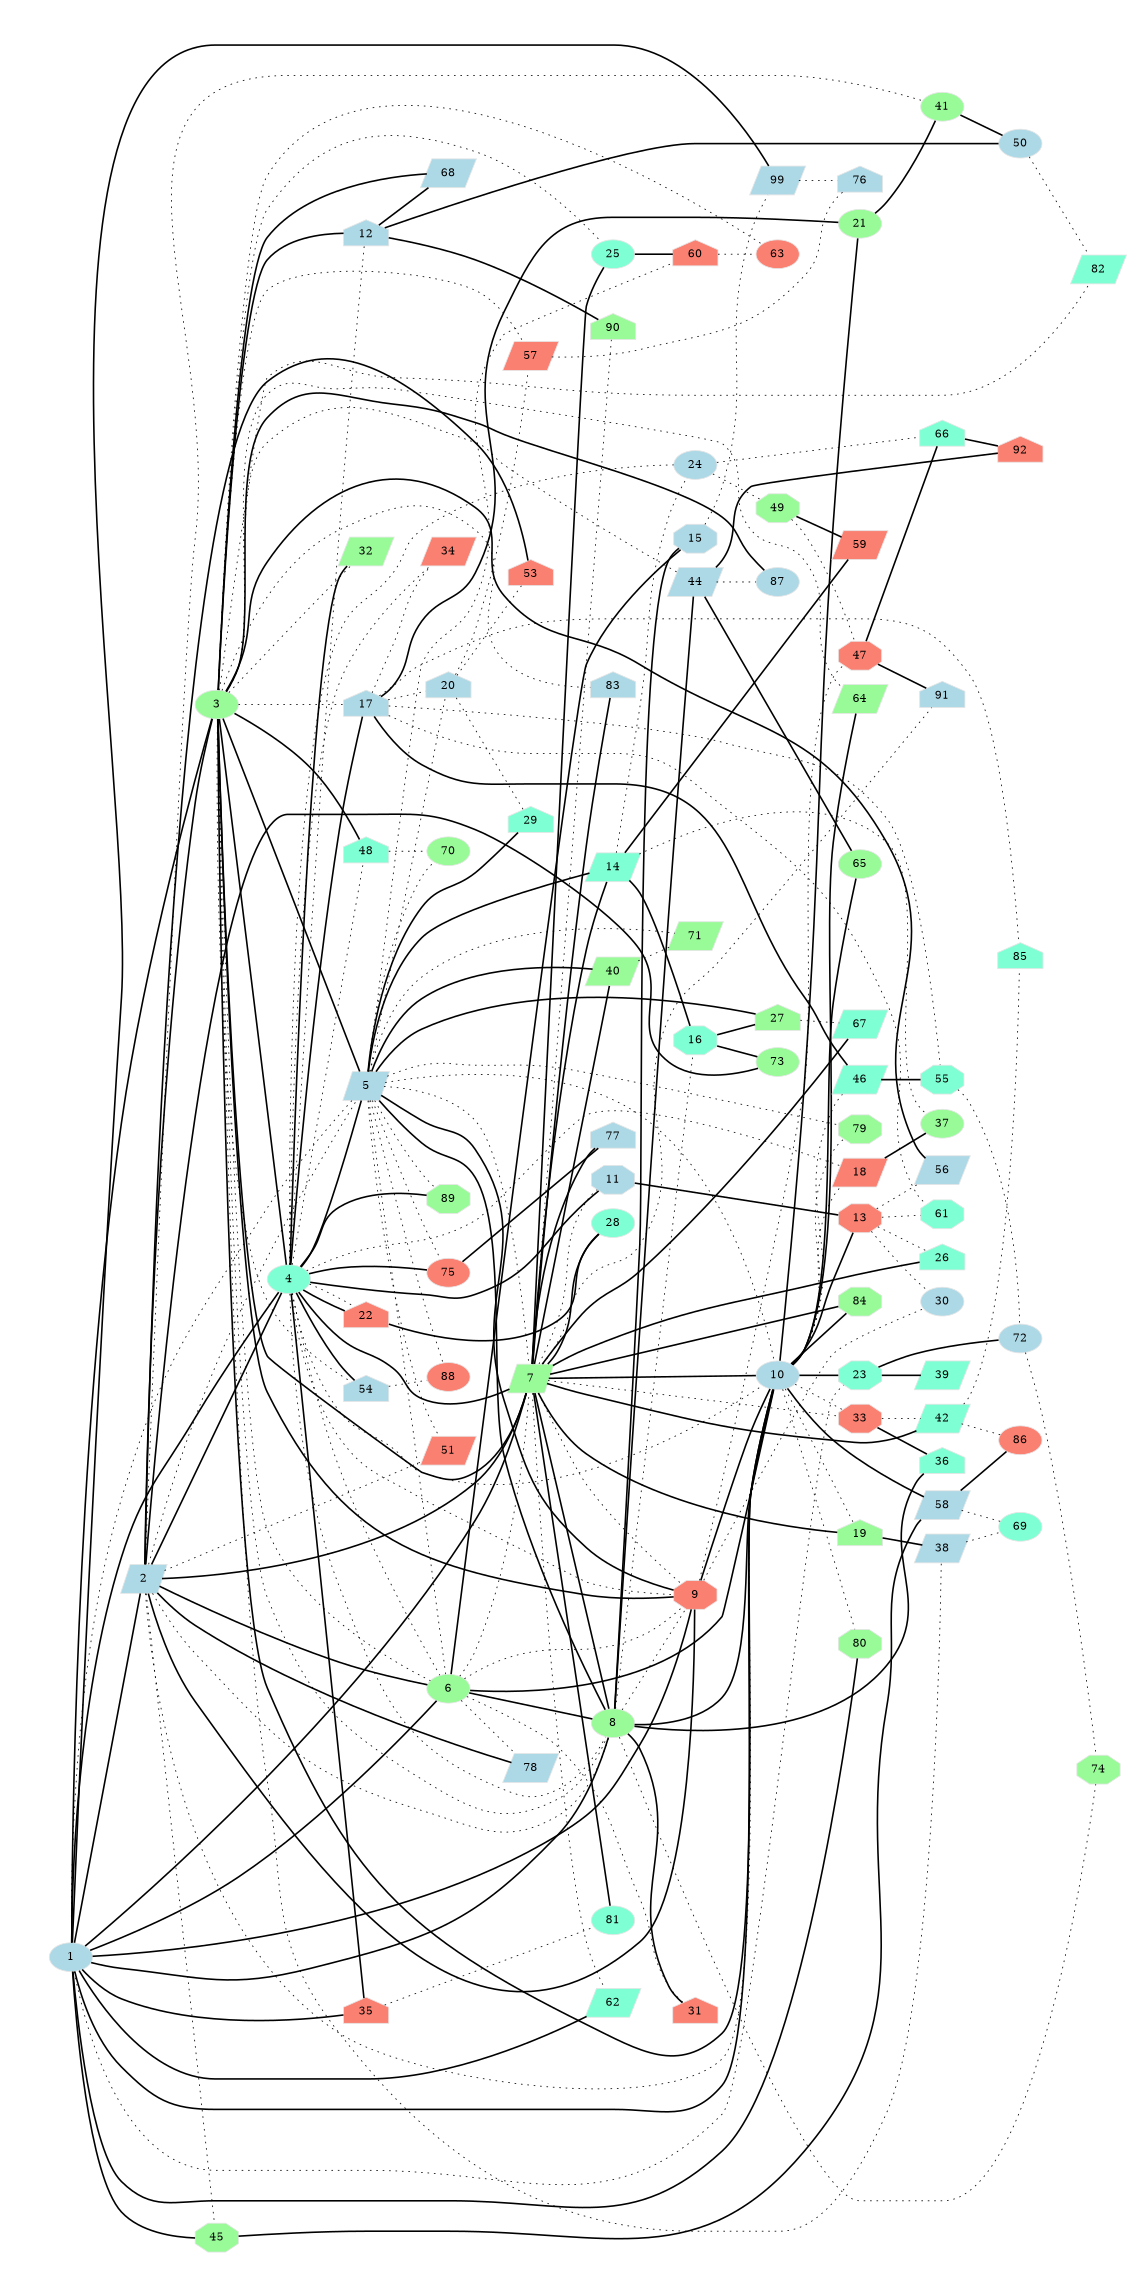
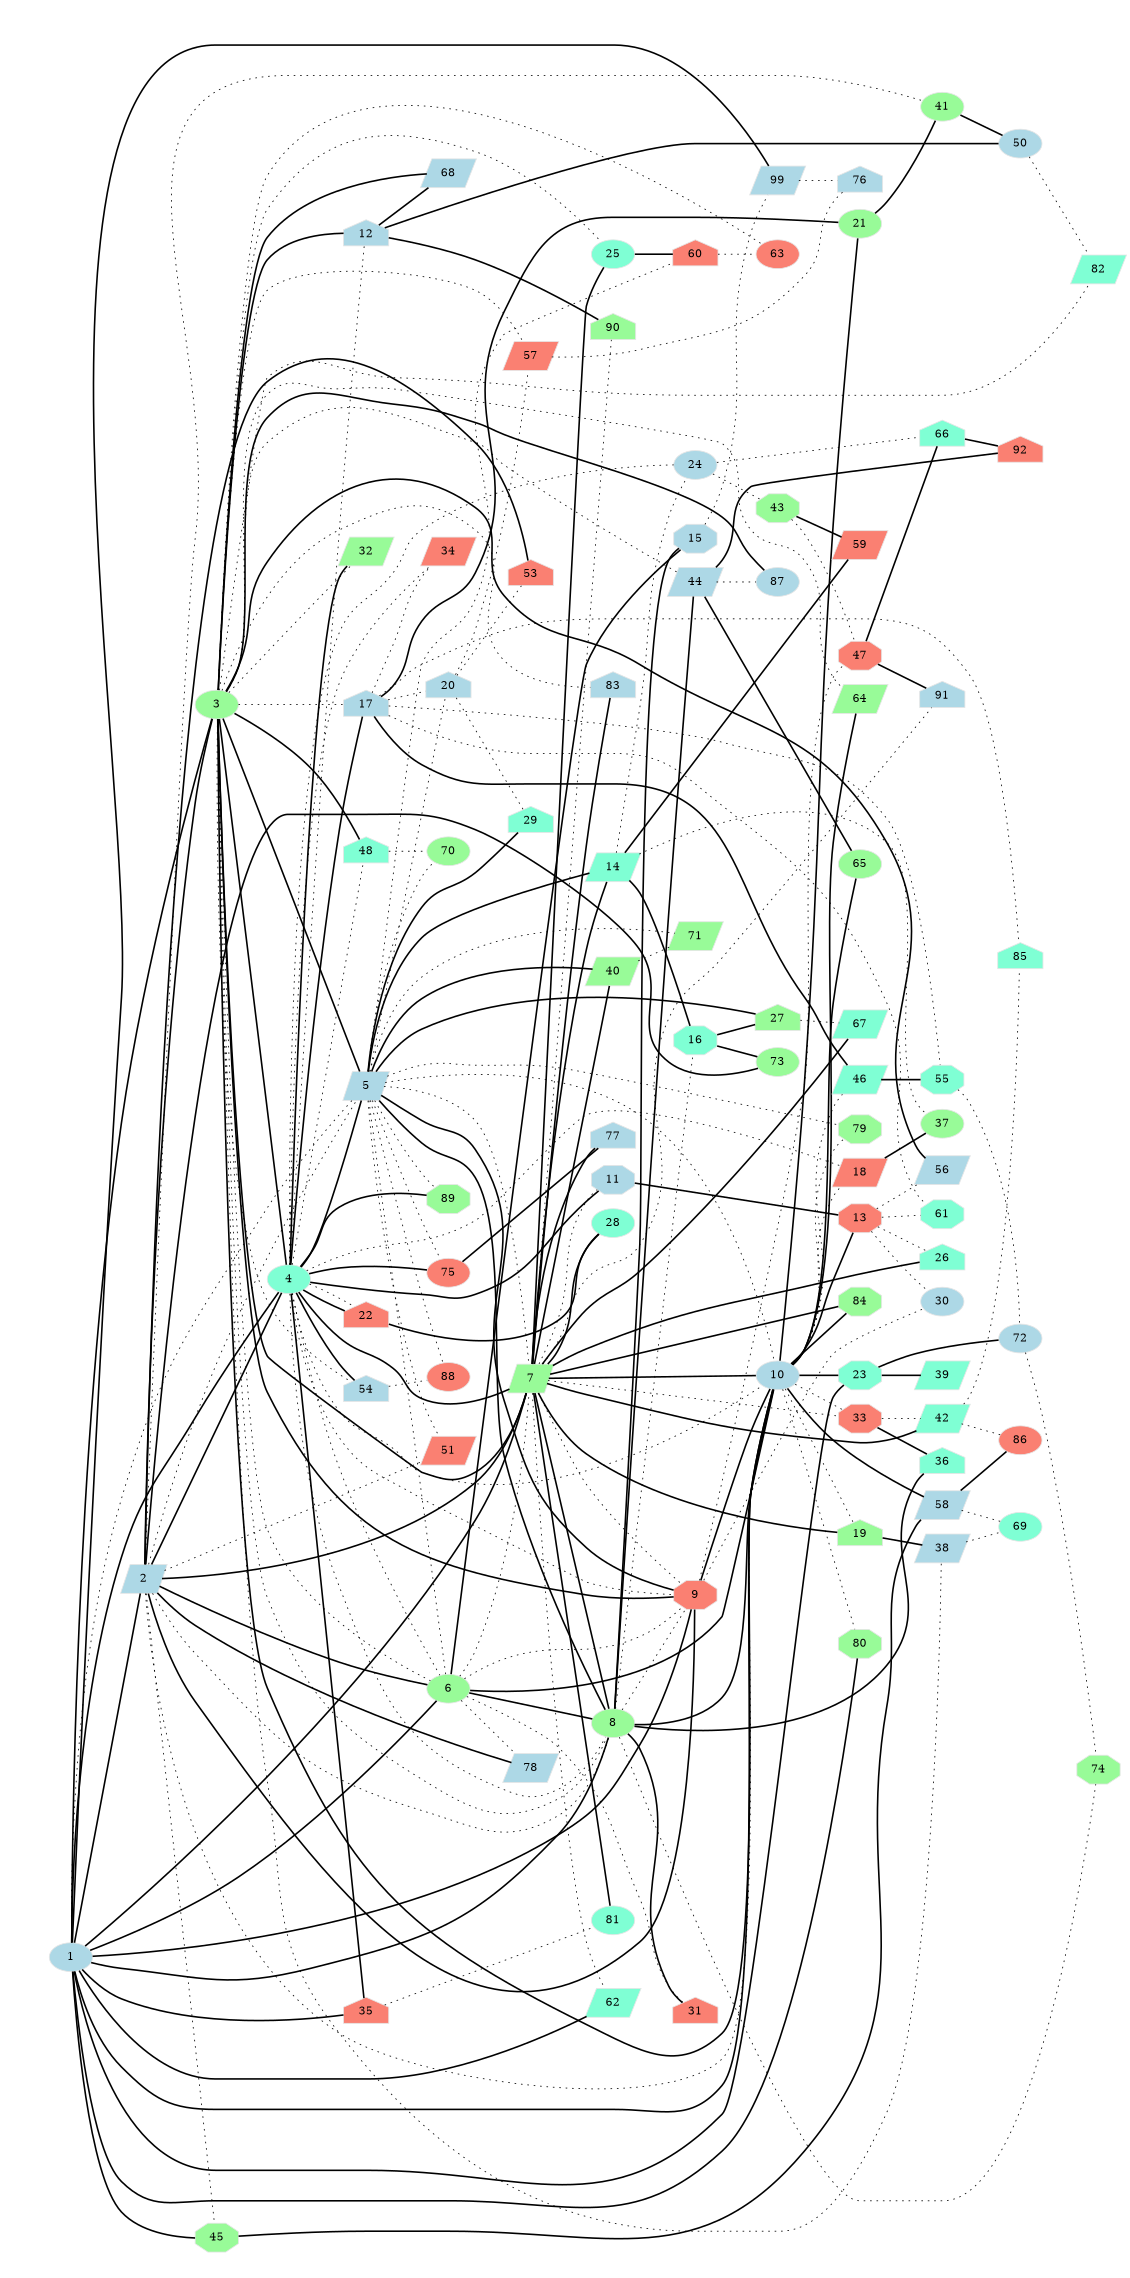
node "49": label "49" -> "43"
edge "23" -- "1": style dotted -> bold
